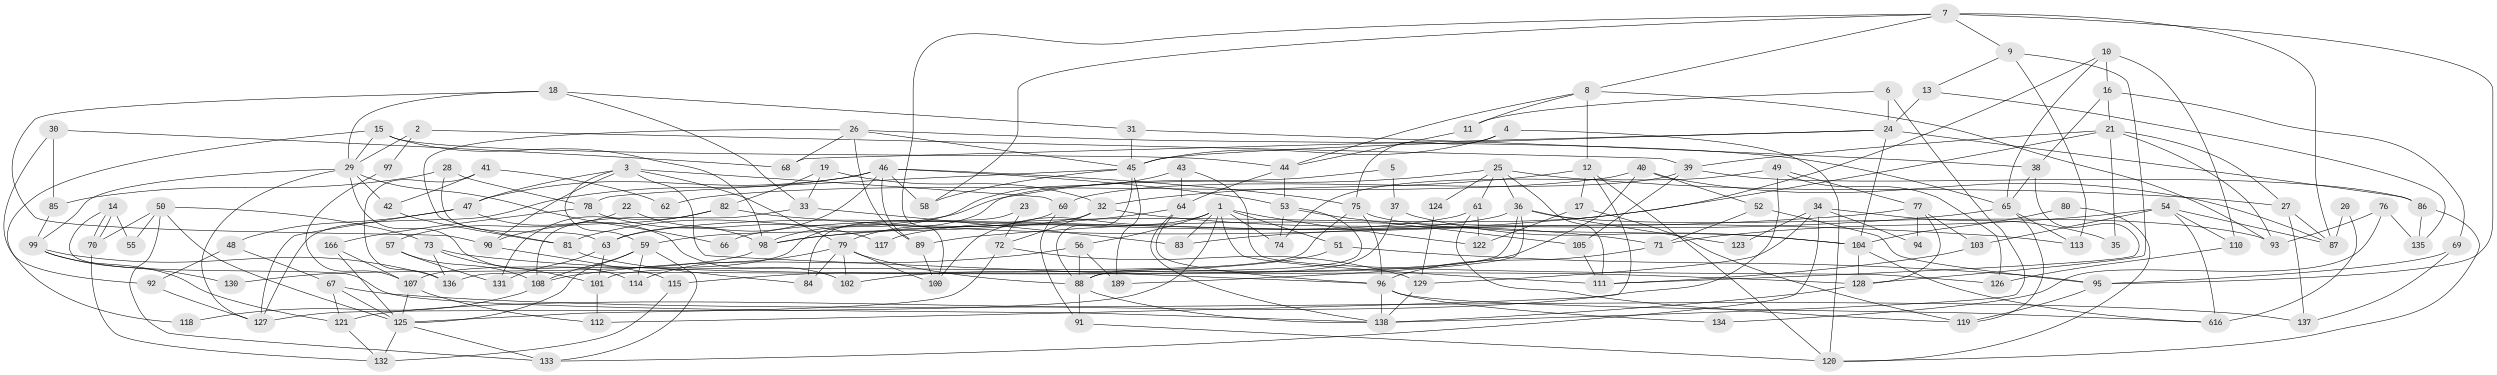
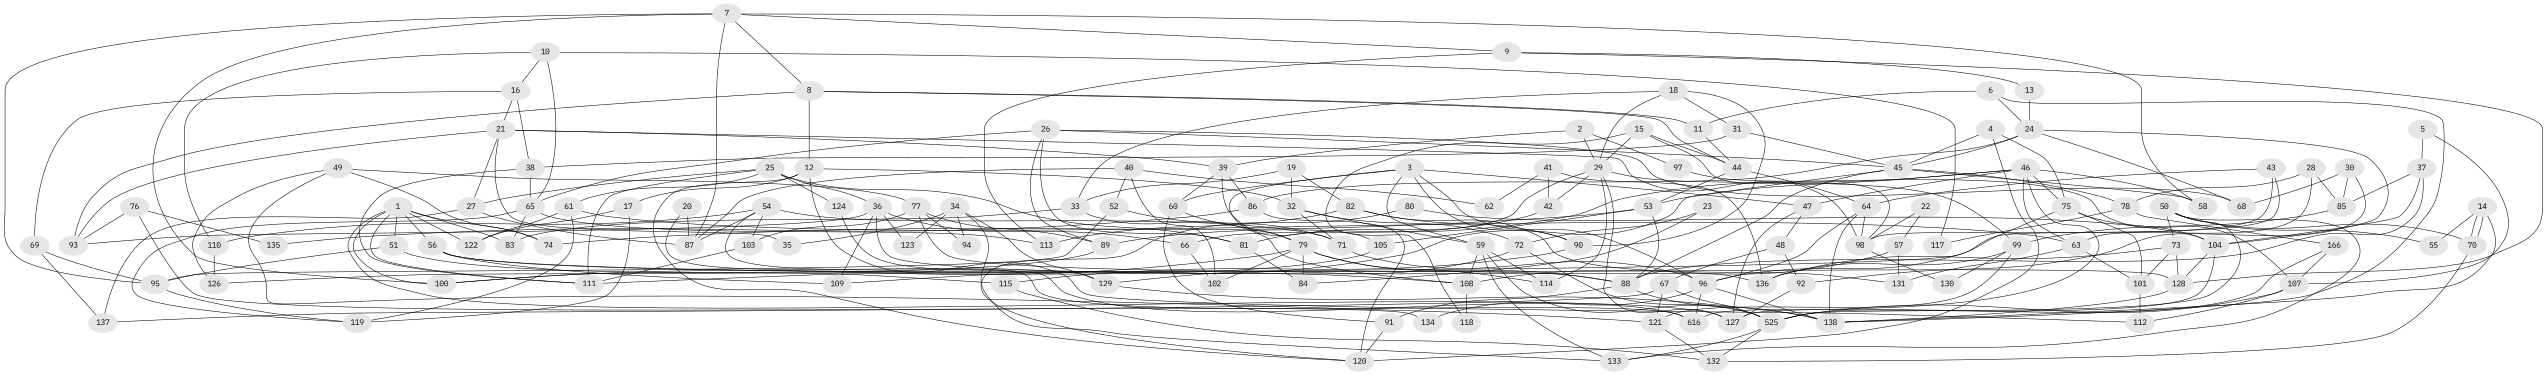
edge "13" -- "135": removed
edge "37" -- "85": added
edge "47" -- "102": now "66" -- "102"
node "189": label "189" -> "109"
node "125": label "125" -> "525"
